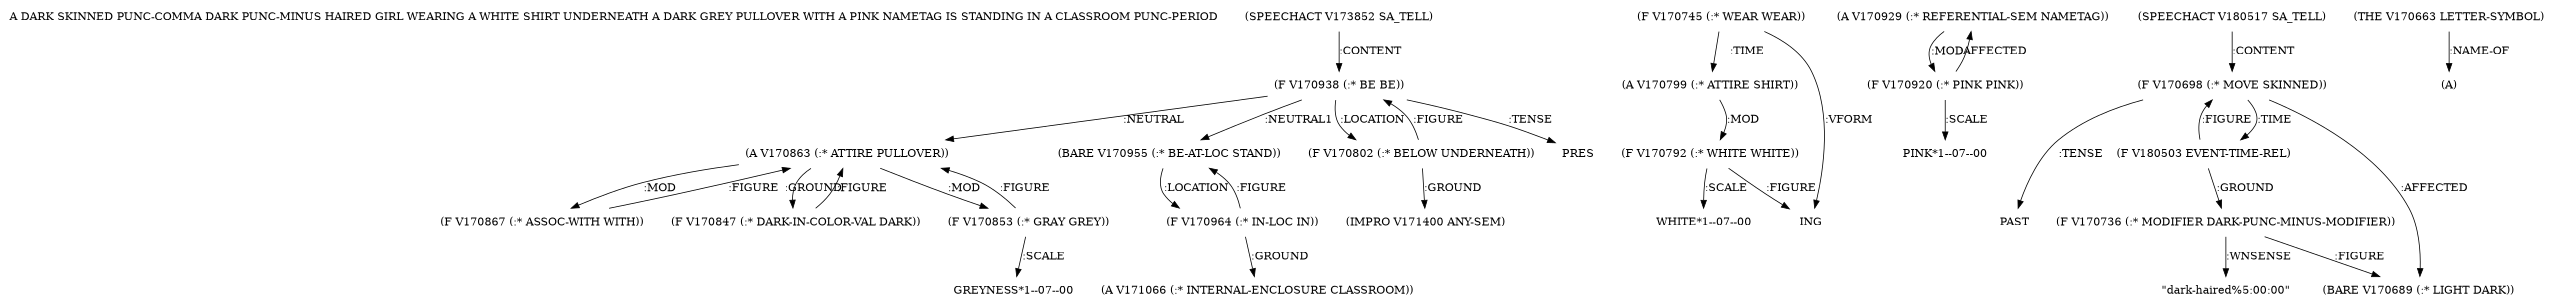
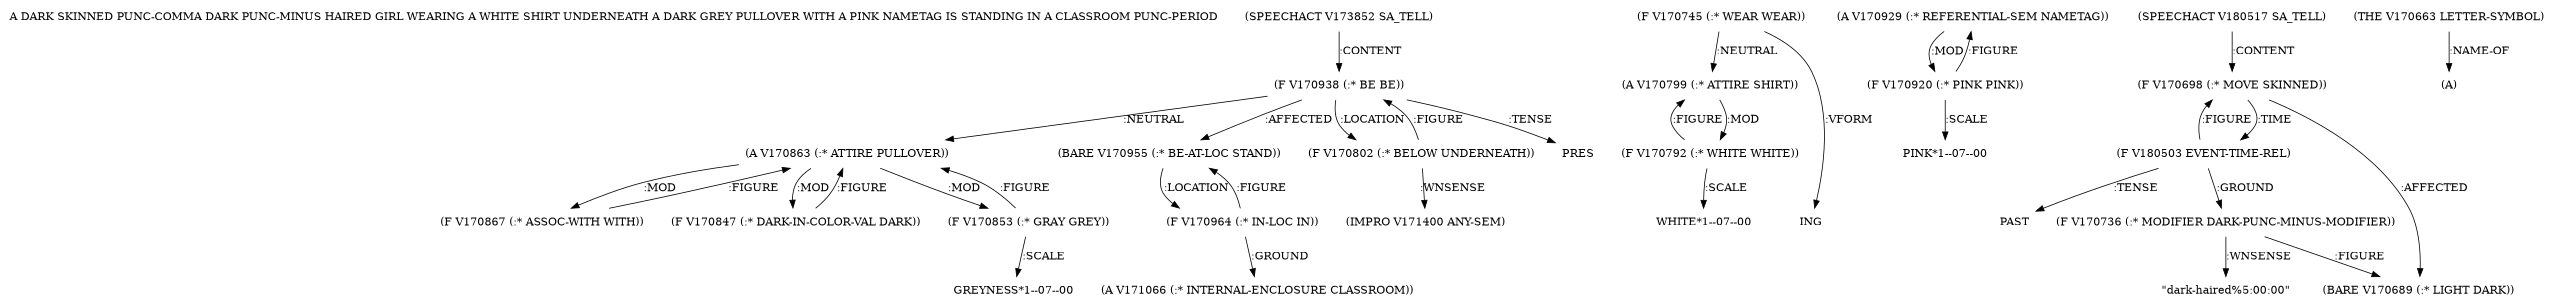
edge "(F V170745 (:* WEAR WEAR))" -> "(A V170799 (:* ATTIRE SHIRT))": label ":TIME" -> ":NEUTRAL"
edge "(F V170920 (:* PINK PINK))" -> "(A V170929 (:* REFERENTIAL-SEM NAMETAG))": label ":AFFECTED" -> ":FIGURE"
edge "(F V170938 (:* BE BE))" -> "(BARE V170955 (:* BE-AT-LOC STAND))": label ":NEUTRAL1" -> ":AFFECTED"
edge "(F V170698 (:* MOVE SKINNED))" -> "PAST": now "(F V180503 EVENT-TIME-REL)" -> "PAST"
edge "(F V170792 (:* WHITE WHITE))" -> "ING": now "(F V170792 (:* WHITE WHITE))" -> "(A V170799 (:* ATTIRE SHIRT))"
edge "(A V170863 (:* ATTIRE PULLOVER))" -> "(F V170847 (:* DARK-IN-COLOR-VAL DARK))": label ":GROUND" -> ":MOD"
edge "(F V170802 (:* BELOW UNDERNEATH))" -> "(IMPRO V171400 ANY-SEM)": label ":GROUND" -> ":WNSENSE"
